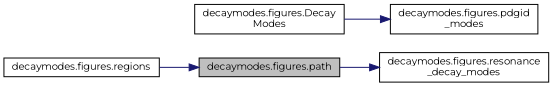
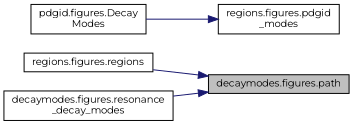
node "decaymodes.figures.Decay Modes": label "decaymodes.figures.Decay Modes" -> "pdgid.figures.Decay Modes"
node "decaymodes.figures.pdgid _modes": label "decaymodes.figures.pdgid _modes" -> "regions.figures.pdgid _modes"
node "decaymodes.figures.regions": label "decaymodes.figures.regions" -> "regions.figures.regions"
edge "decaymodes.figures.path" -> "decaymodes.figures.resonance _decay_modes": reversed
